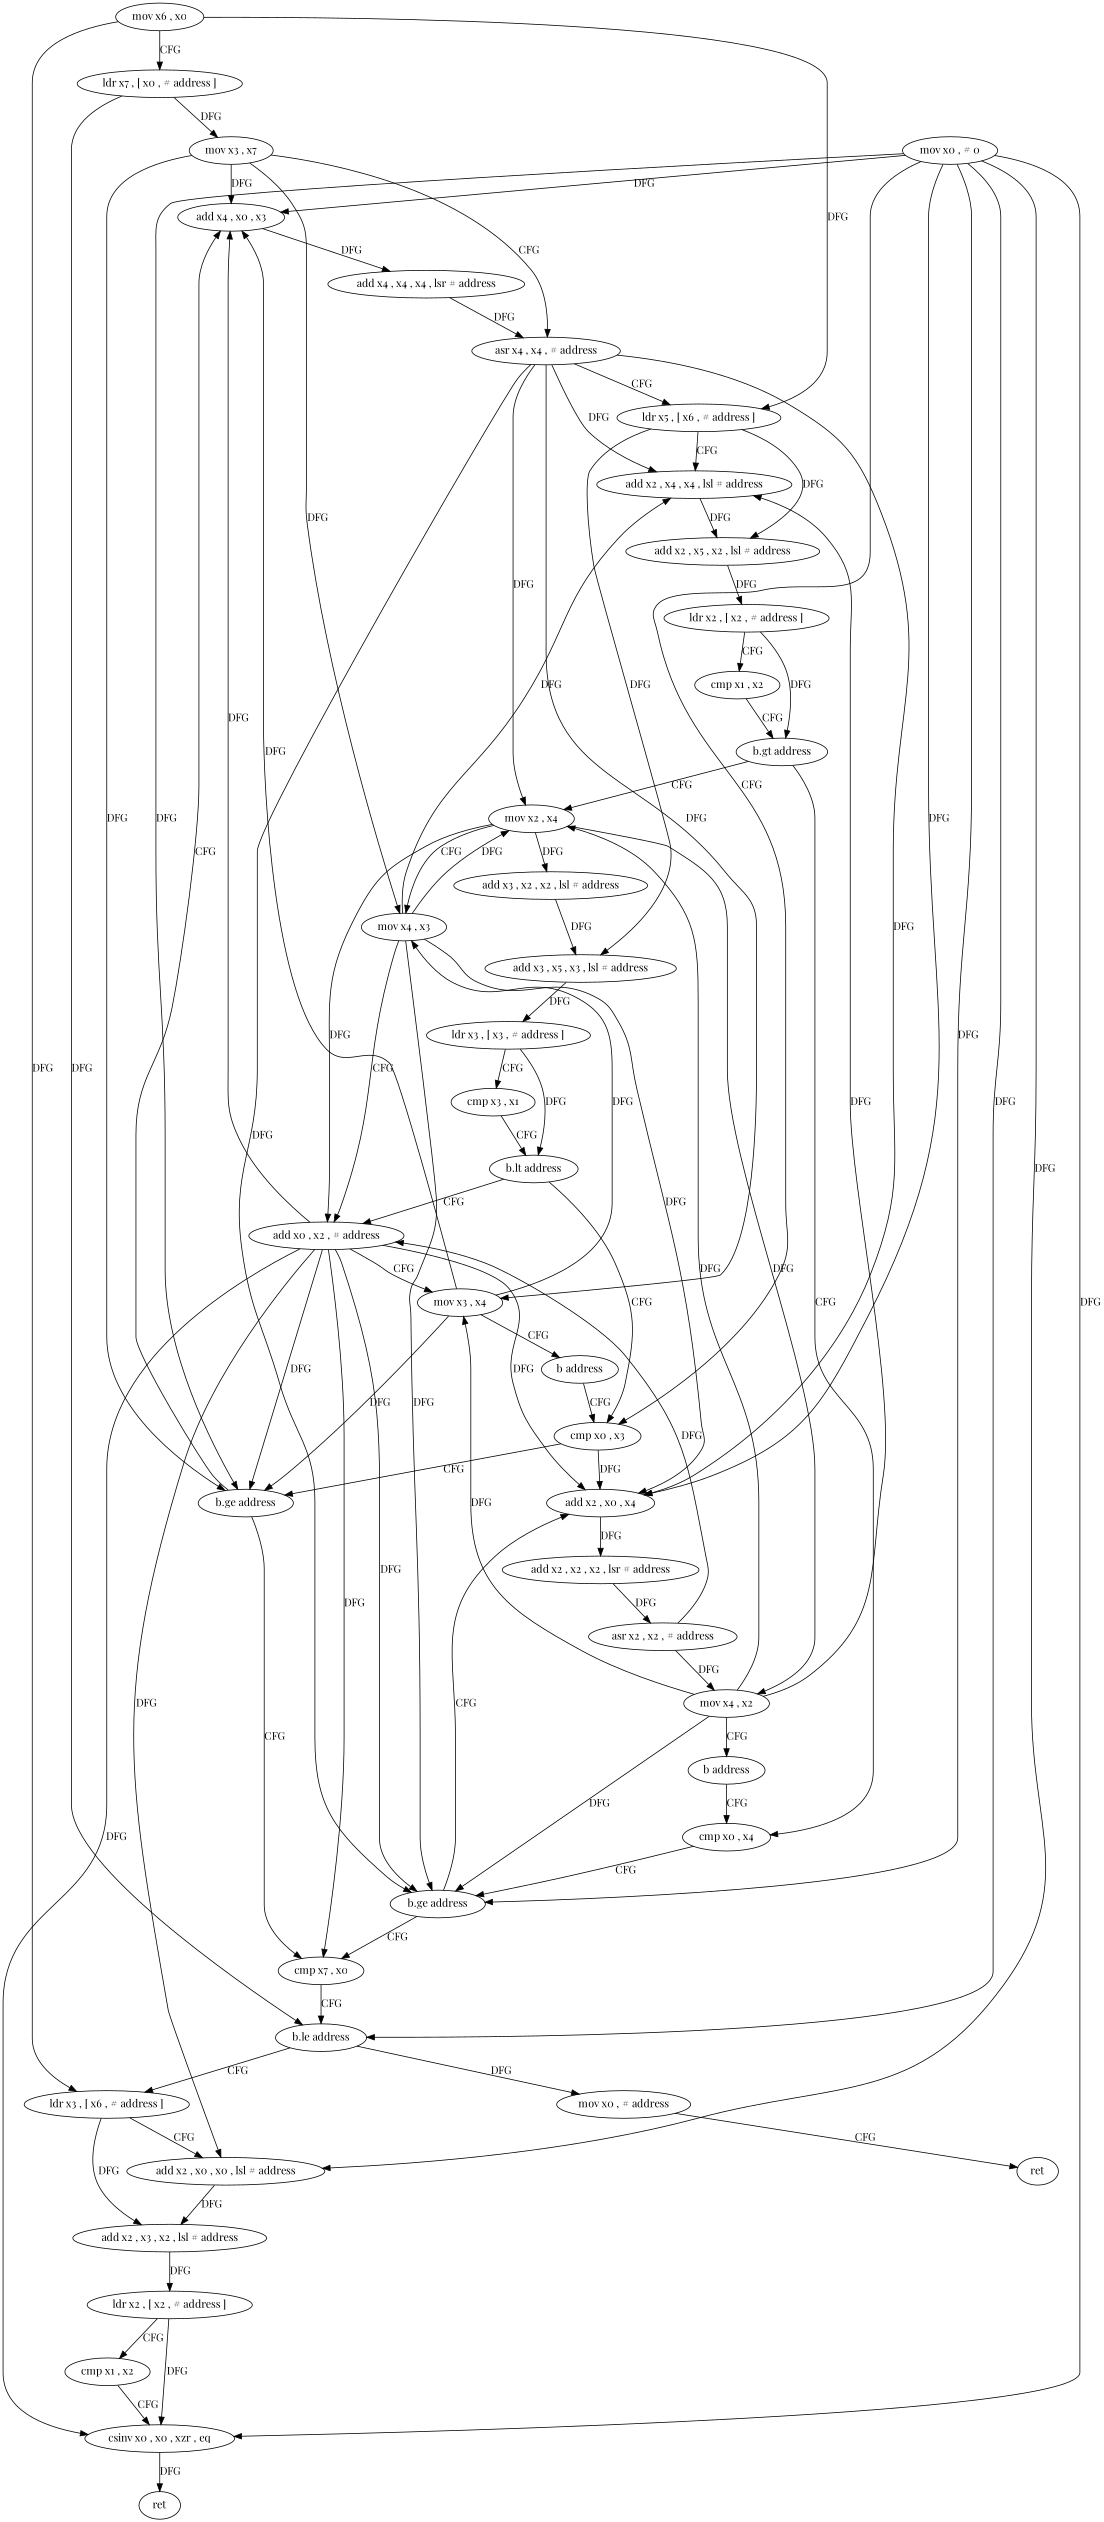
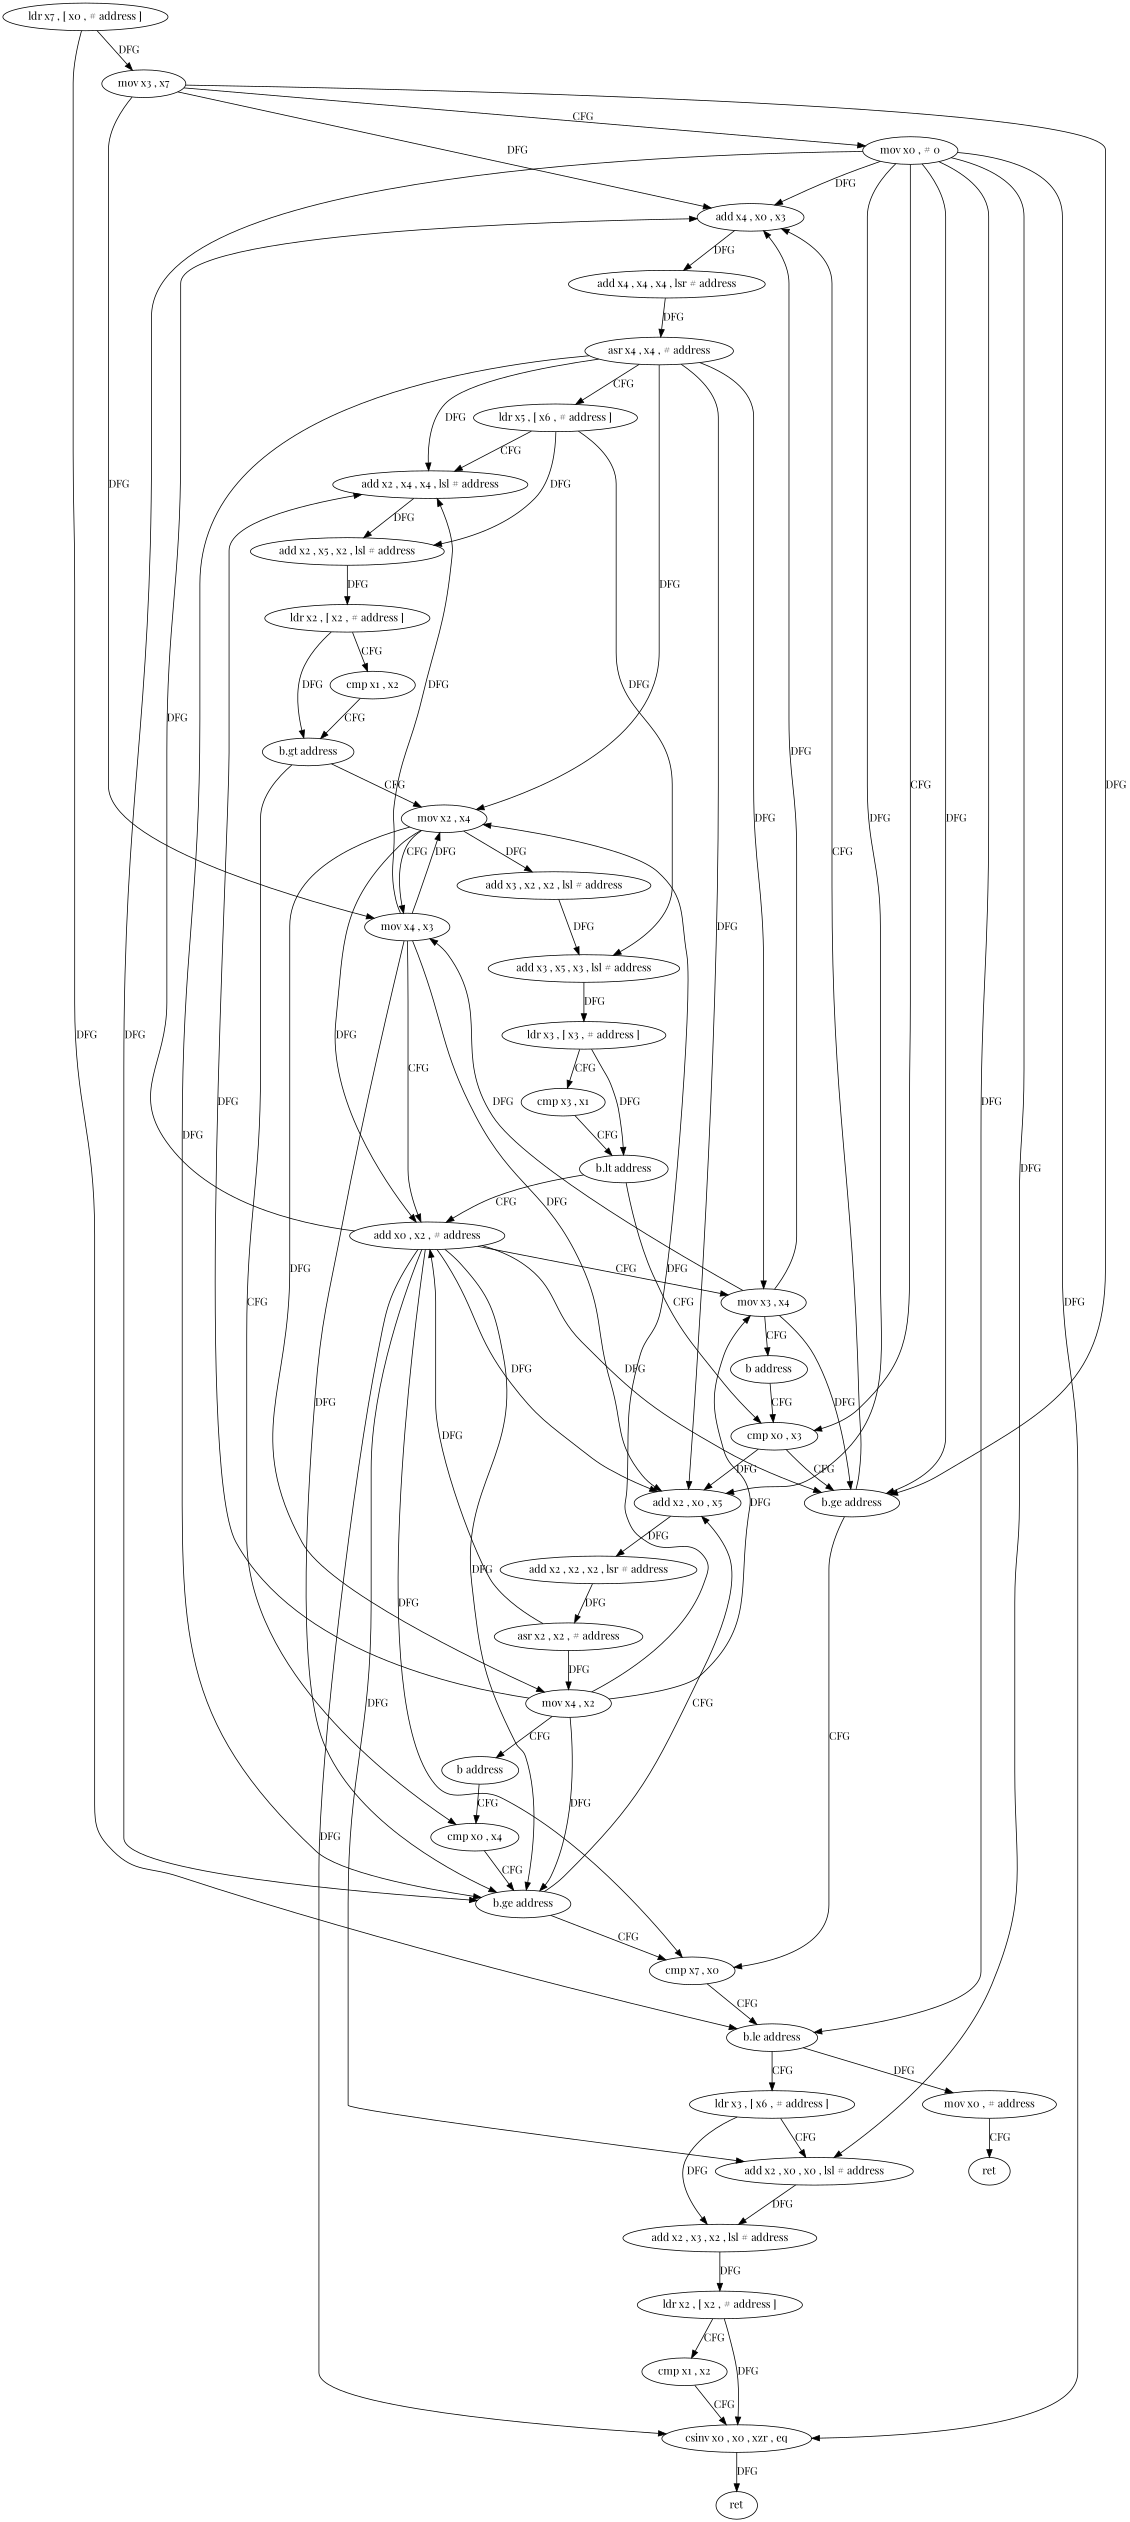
node "mov x6 , x0": removed
edge "mov x3 , x7" -> "asr x4 , x4 , # address": now "mov x3 , x7" -> "mov x0 , # 0"
node "add x2 , x0 , x4": label "add x2 , x0 , x4" -> "add x2 , x0 , x5"
